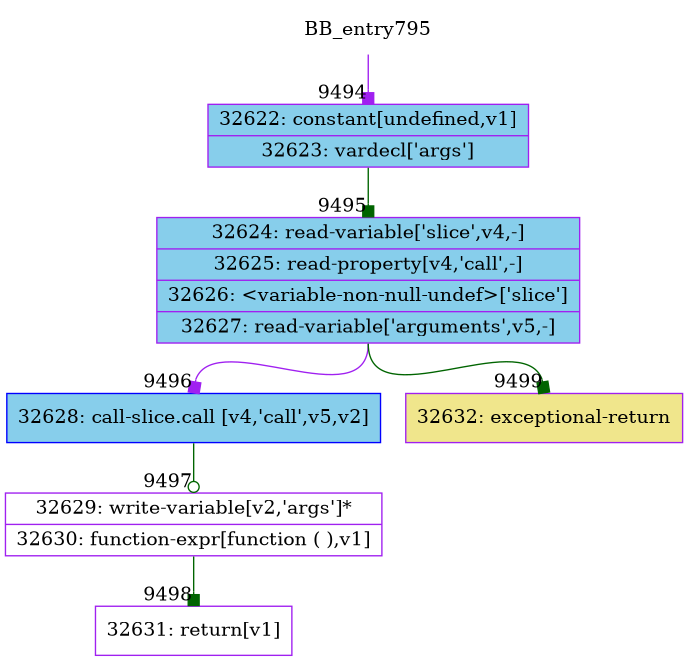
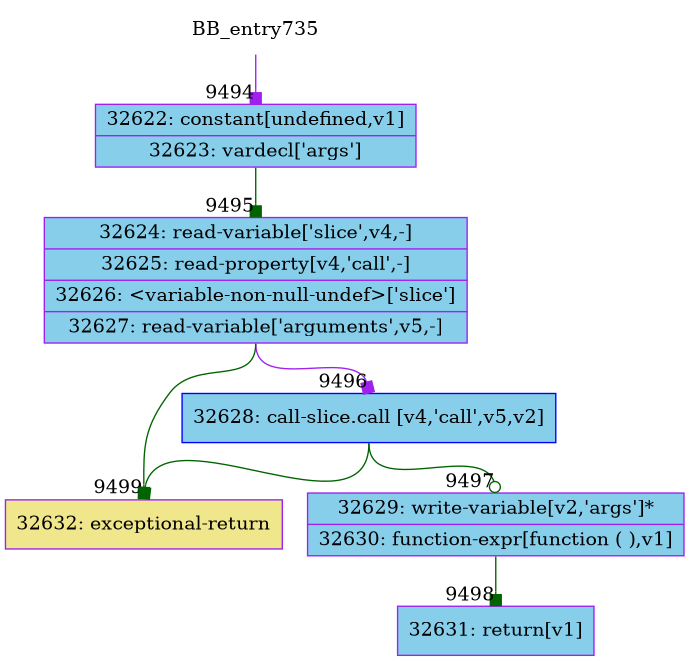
node "BB_entry795": label "BB_entry795" -> "BB_entry735"
edge "32628: call-slice.call [v4,'call',v5,v2]" -> "32632: exceptional-return": added
node "32629: write-variable[v2,'args']*": fillcolor white -> skyblue
node "32631: return[v1]": fillcolor white -> skyblue
